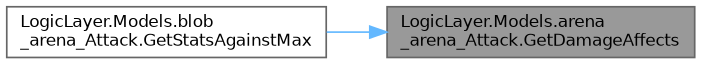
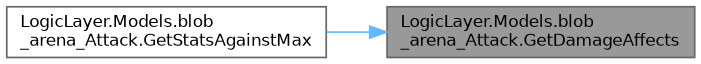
node "LogicLayer.Models.arena _arena_Attack.GetDamageAffects": label "LogicLayer.Models.arena _arena_Attack.GetDamageAffects" -> "LogicLayer.Models.blob _arena_Attack.GetDamageAffects"
